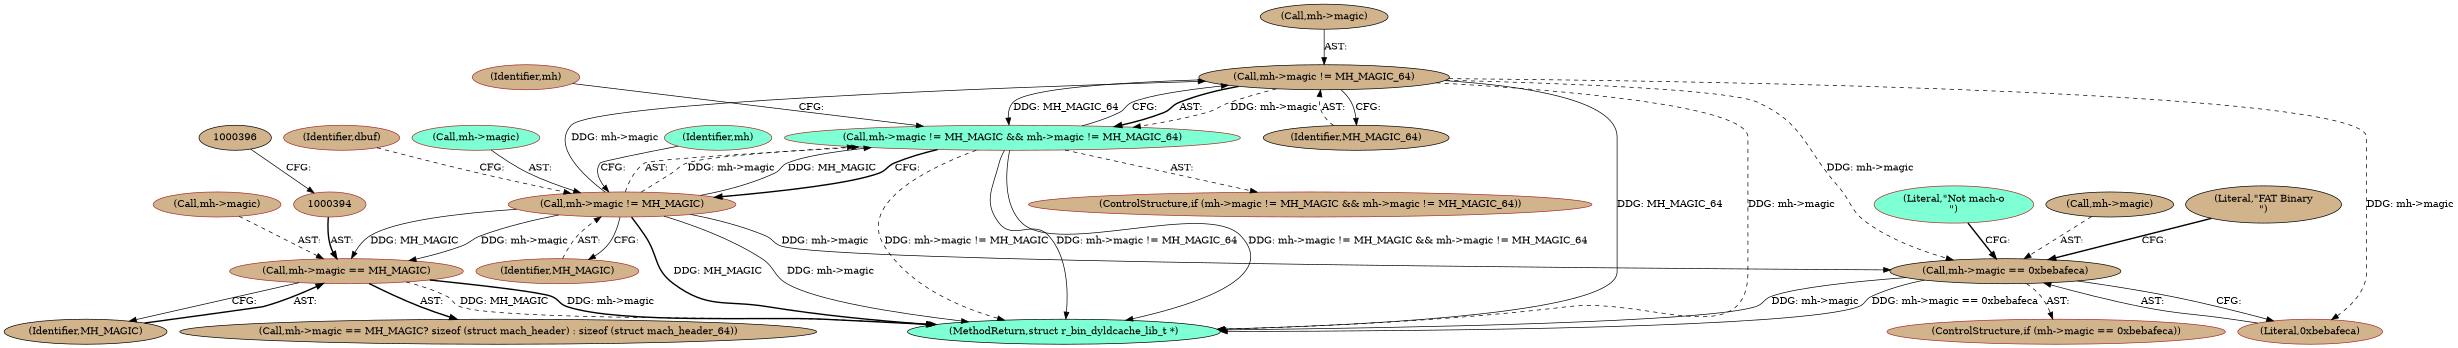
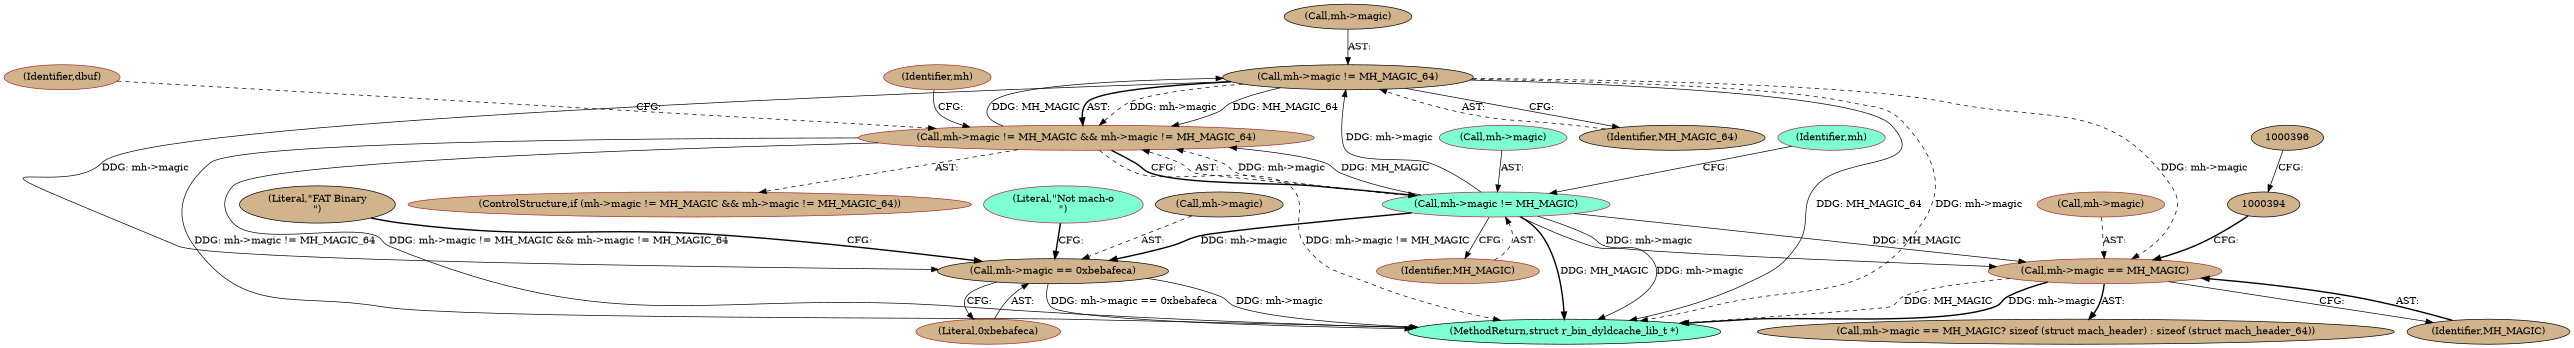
edge "(Call,mh->magic != MH_MAGIC_64)" -> "(Literal,0xbebafeca)": now "(Call,mh->magic != MH_MAGIC_64)" -> "(Call,mh->magic == MH_MAGIC)"
edge "(Call,mh->magic != MH_MAGIC_64)" -> "(Call,mh->magic == 0xbebafeca)": style dashed -> solid
edge "(Call,mh->magic != MH_MAGIC && mh->magic != MH_MAGIC_64)" -> "(Call,mh->magic != MH_MAGIC_64)": label "CFG: " -> "DDG: MH_MAGIC"
node "(Call,mh->magic != MH_MAGIC && mh->magic != MH_MAGIC_64)": fillcolor aquamarine -> tan
edge "(Identifier,dbuf)" -> "(Call,mh->magic != MH_MAGIC)": now "(Identifier,dbuf)" -> "(Call,mh->magic != MH_MAGIC && mh->magic != MH_MAGIC_64)"
node "1000394": color brown -> black
node "(Call,mh->magic != MH_MAGIC)": fillcolor tan -> aquamarine
edge "1000394" -> "(Call,mh->magic == MH_MAGIC)": label "AST: " -> "CFG: "
edge "(Call,mh->magic != MH_MAGIC)" -> "(Call,mh->magic == 0xbebafeca)": style solid -> bold
node "(ControlStructure,if (mh->magic == 0xbebafeca))": removed
